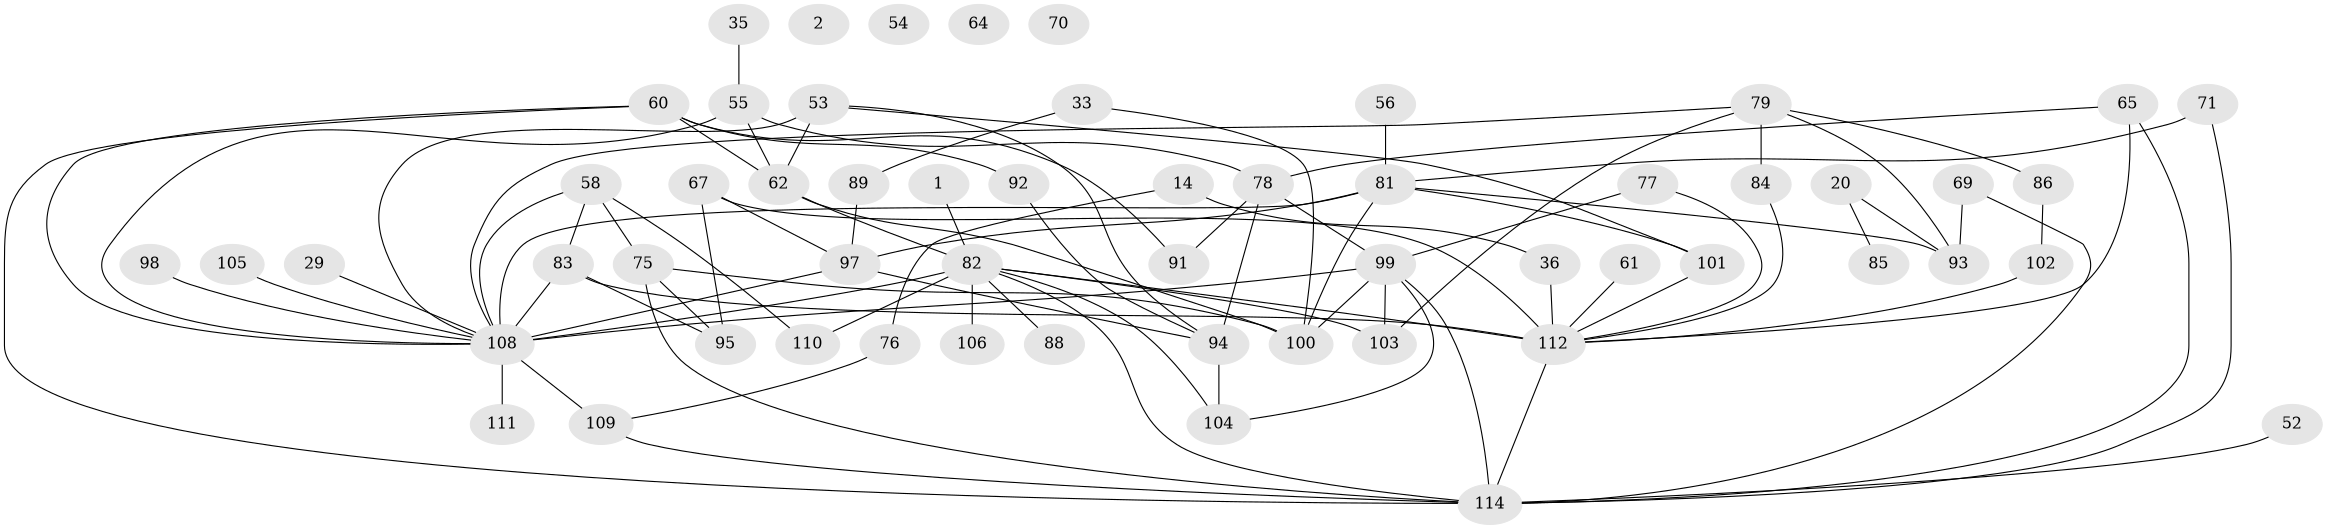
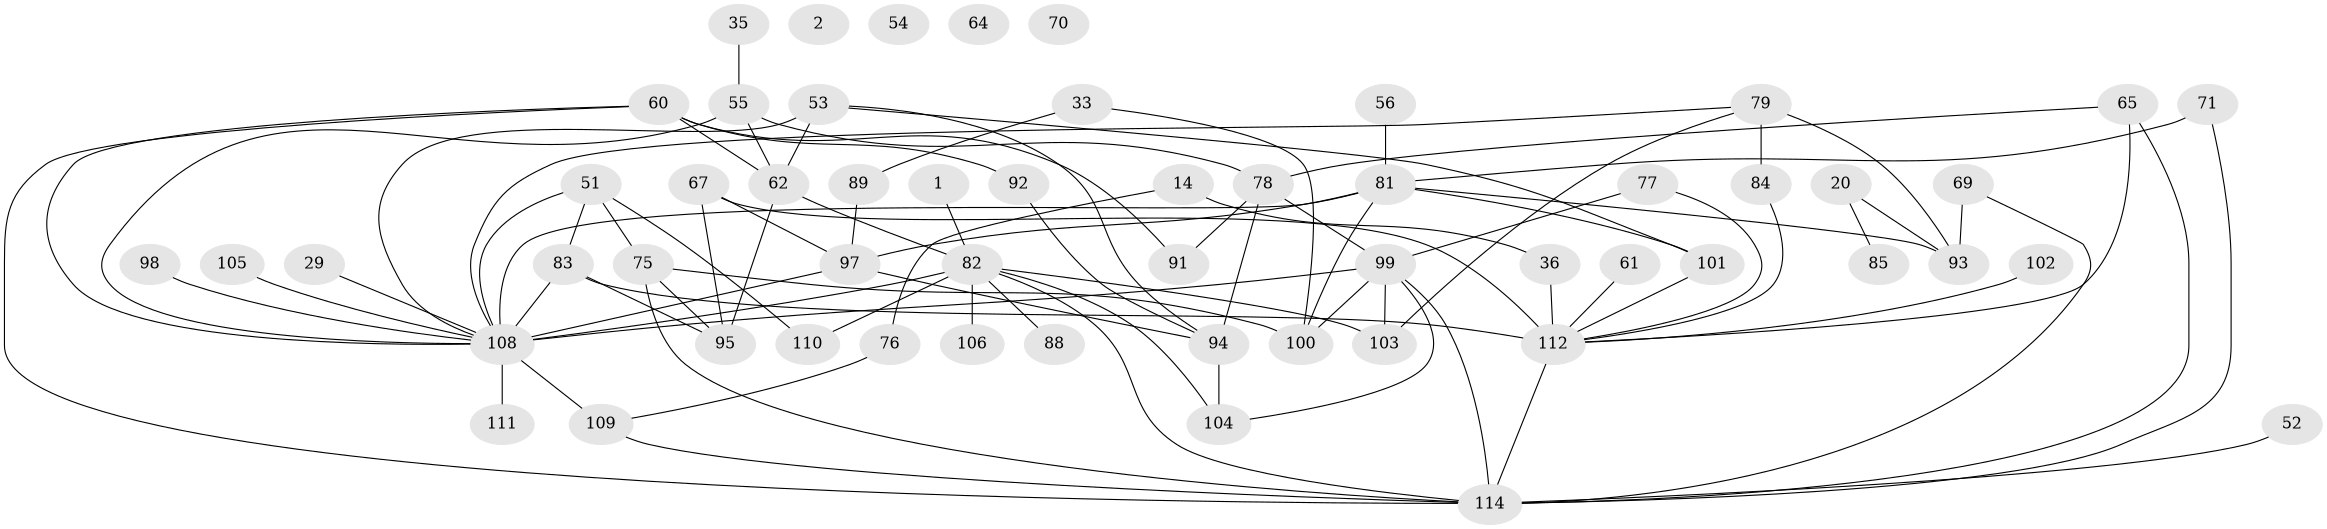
node "58": label "58" -> "51"
node "86": removed
edge "62" -- "100": now "62" -- "95"
edge "82" -- "112": removed
